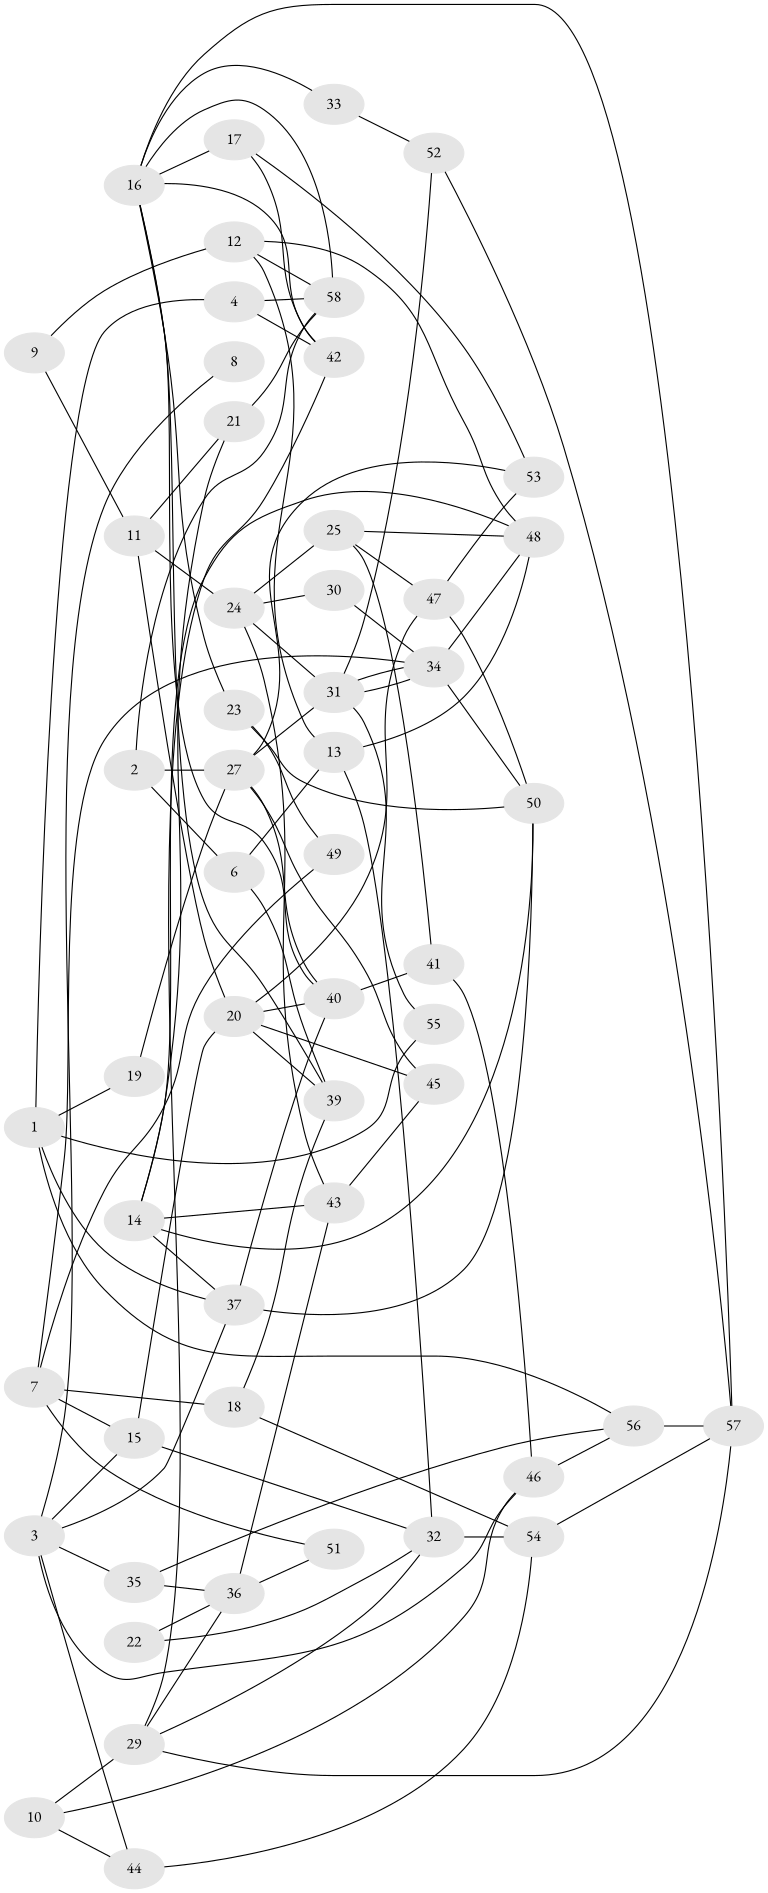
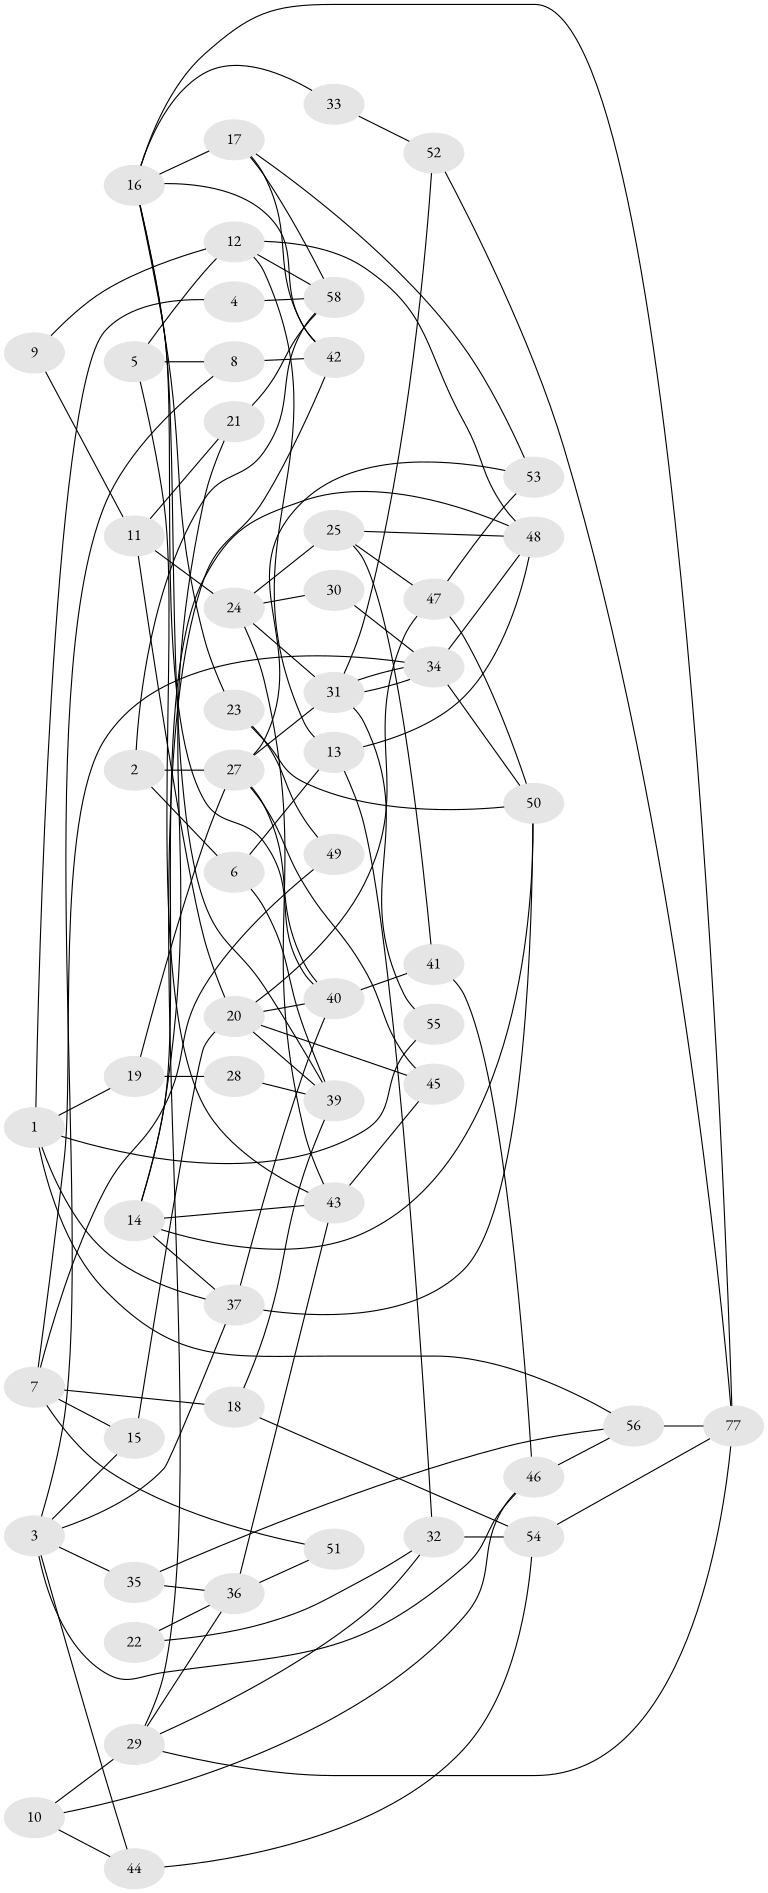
edge "16" -- "58": now "17" -- "58"
edge "4" -- "42": now "8" -- "42"
node "5": added
node "28": added
node "57": label "57" -> "77"
edge "15" -- "32": removed
